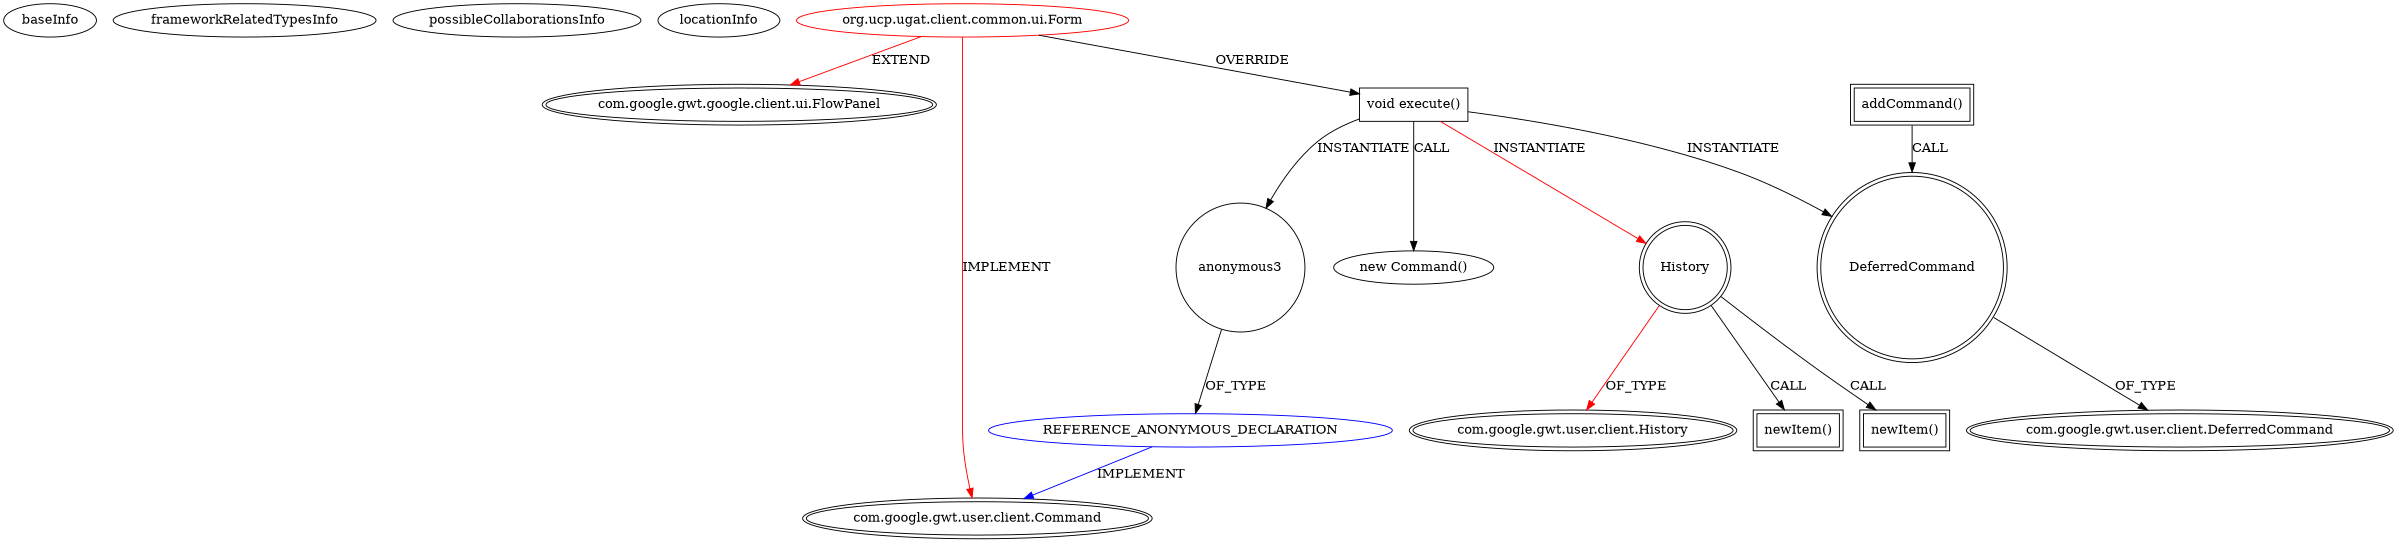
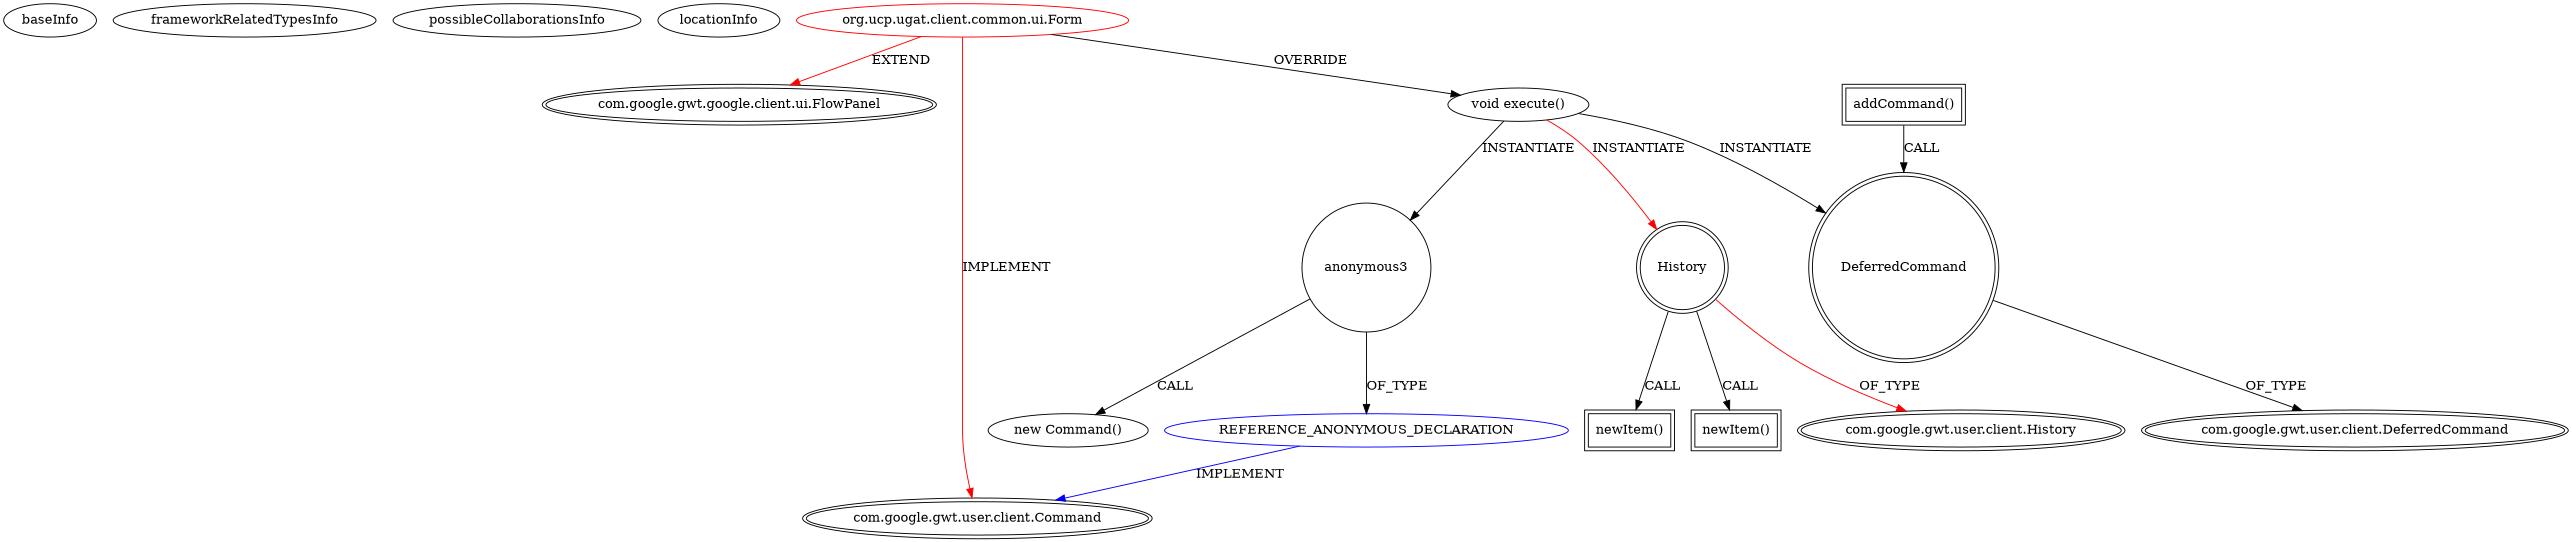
node "void execute()": shape box -> ellipse
edge "void execute()" -> "new Command()": now "anonymous3" -> "new Command()"
